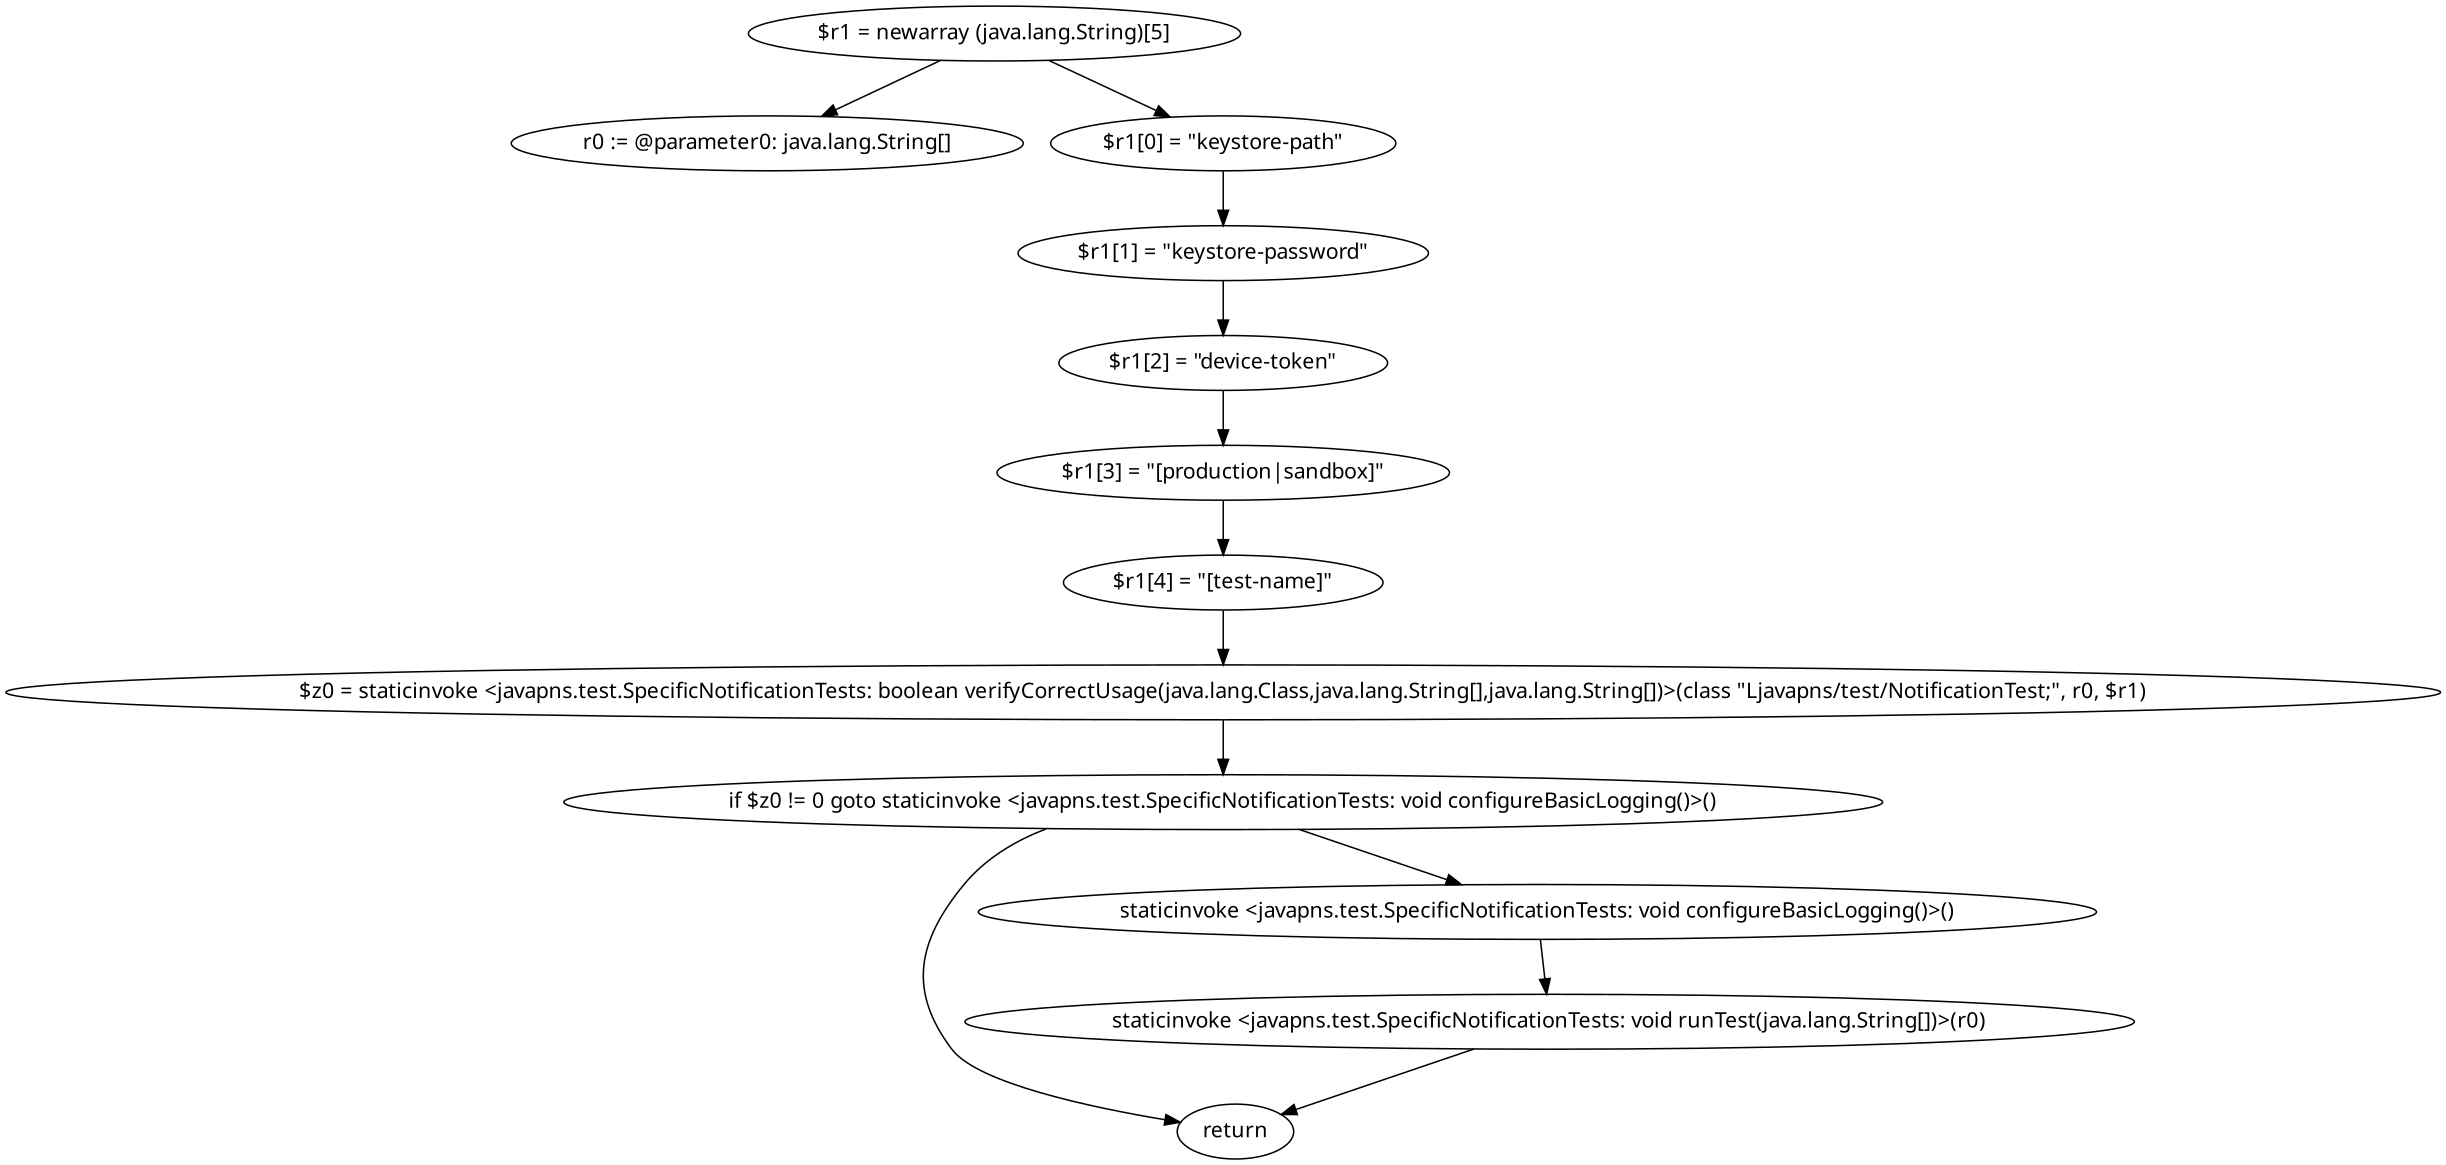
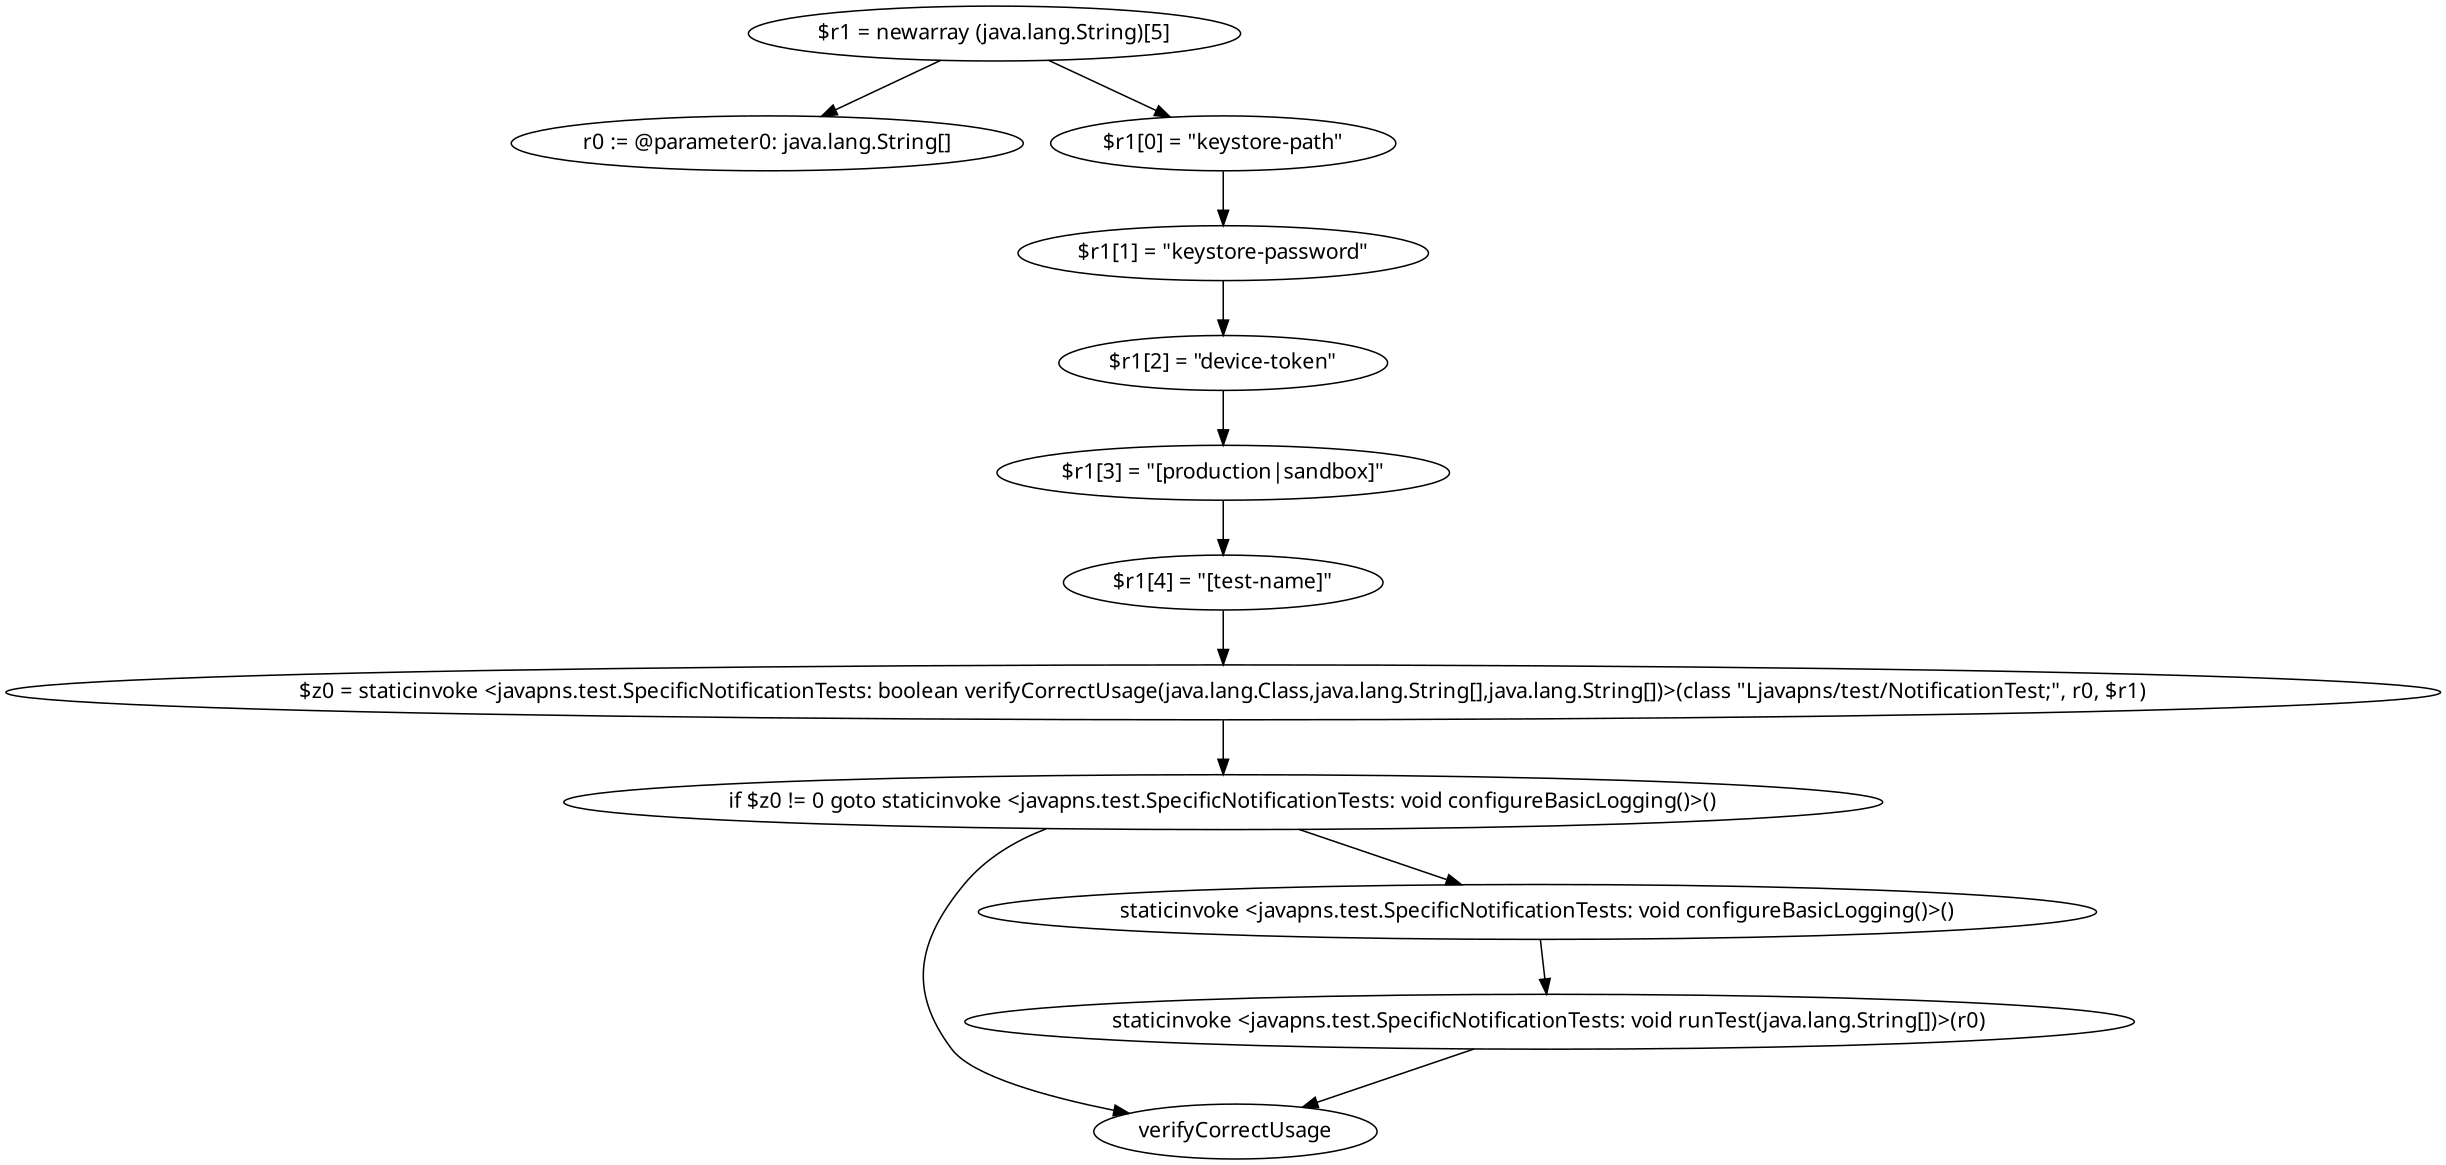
node "return": label "return" -> "verifyCorrectUsage"
